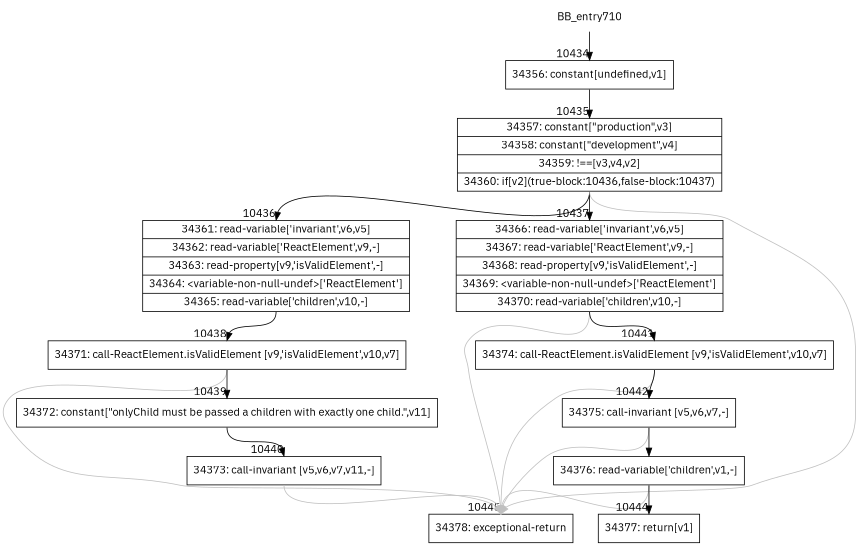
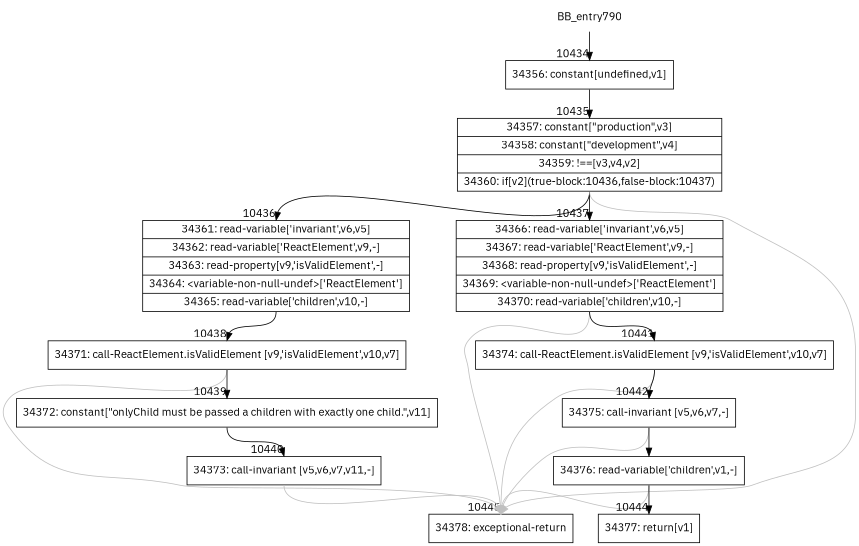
node "BB_entry710": label "BB_entry710" -> "BB_entry790"
